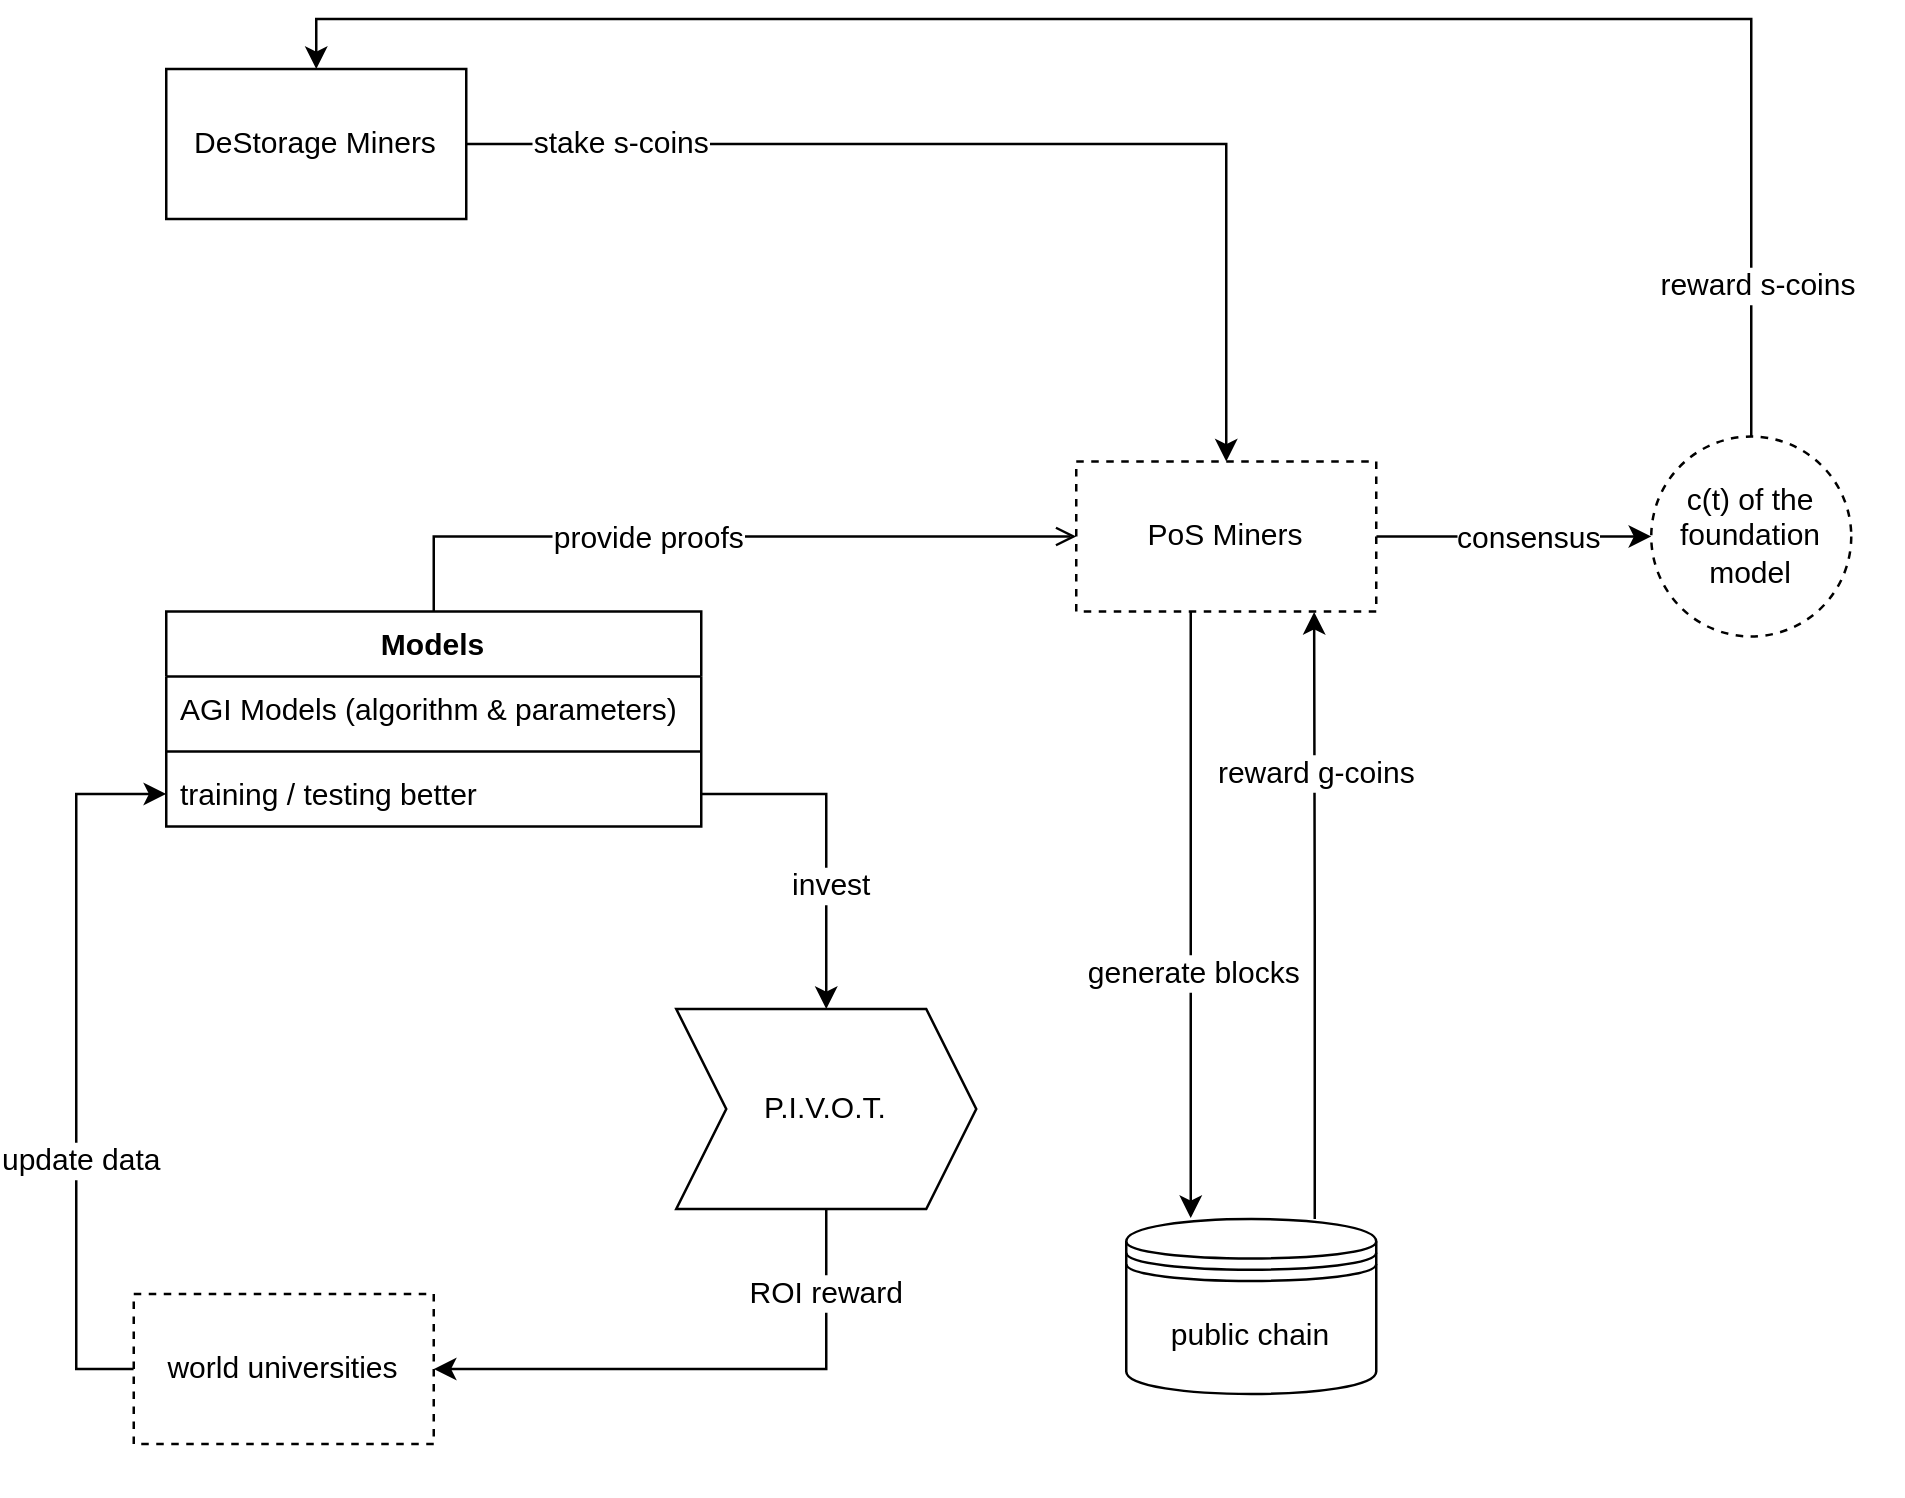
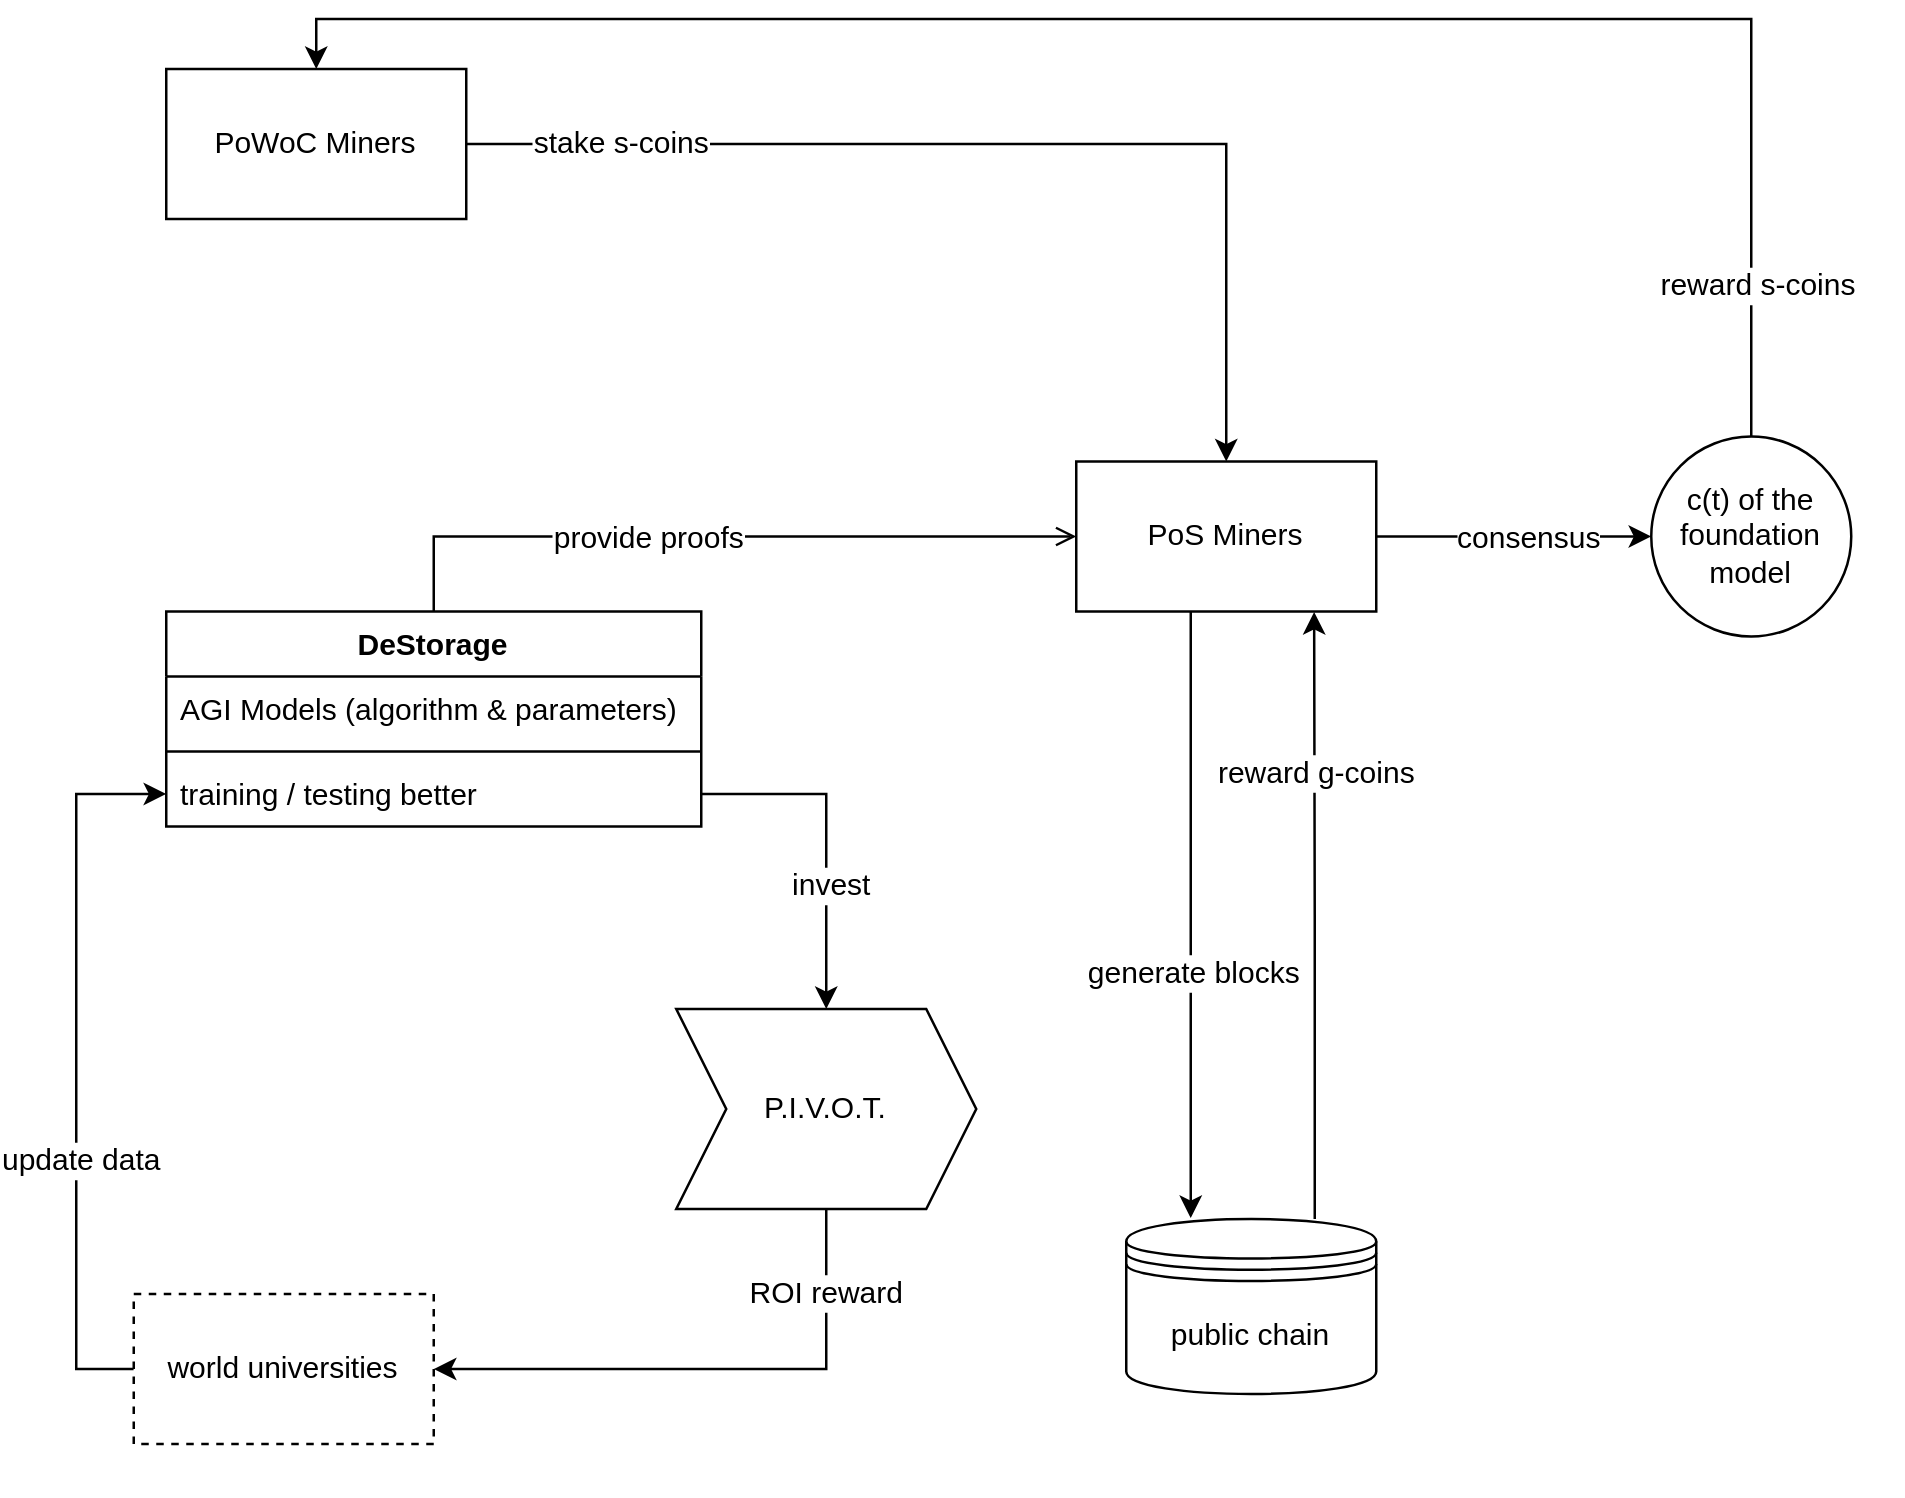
node "DeStorage Miners": label "DeStorage Miners" -> "PoWoC Miners"
node "PoS Miners": style dashed -> solid
node "c(t) of the foundation model": style dashed -> solid
node "Models": label "Models" -> "DeStorage"
